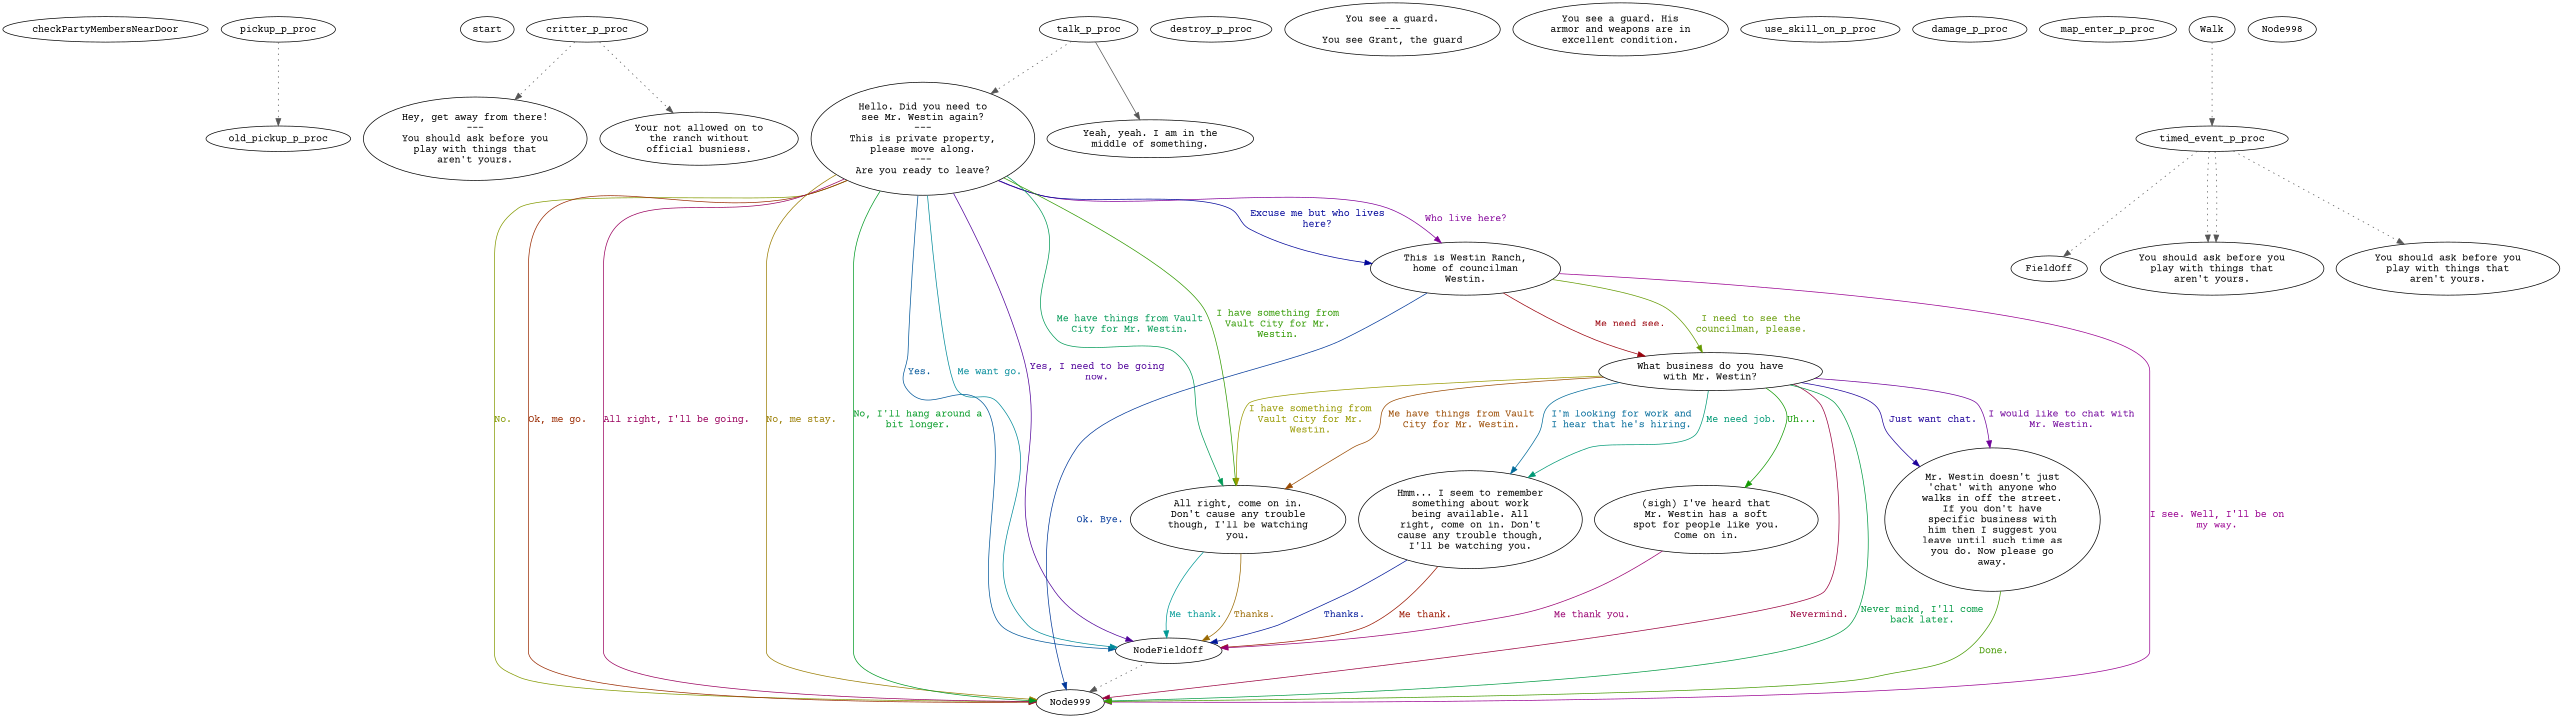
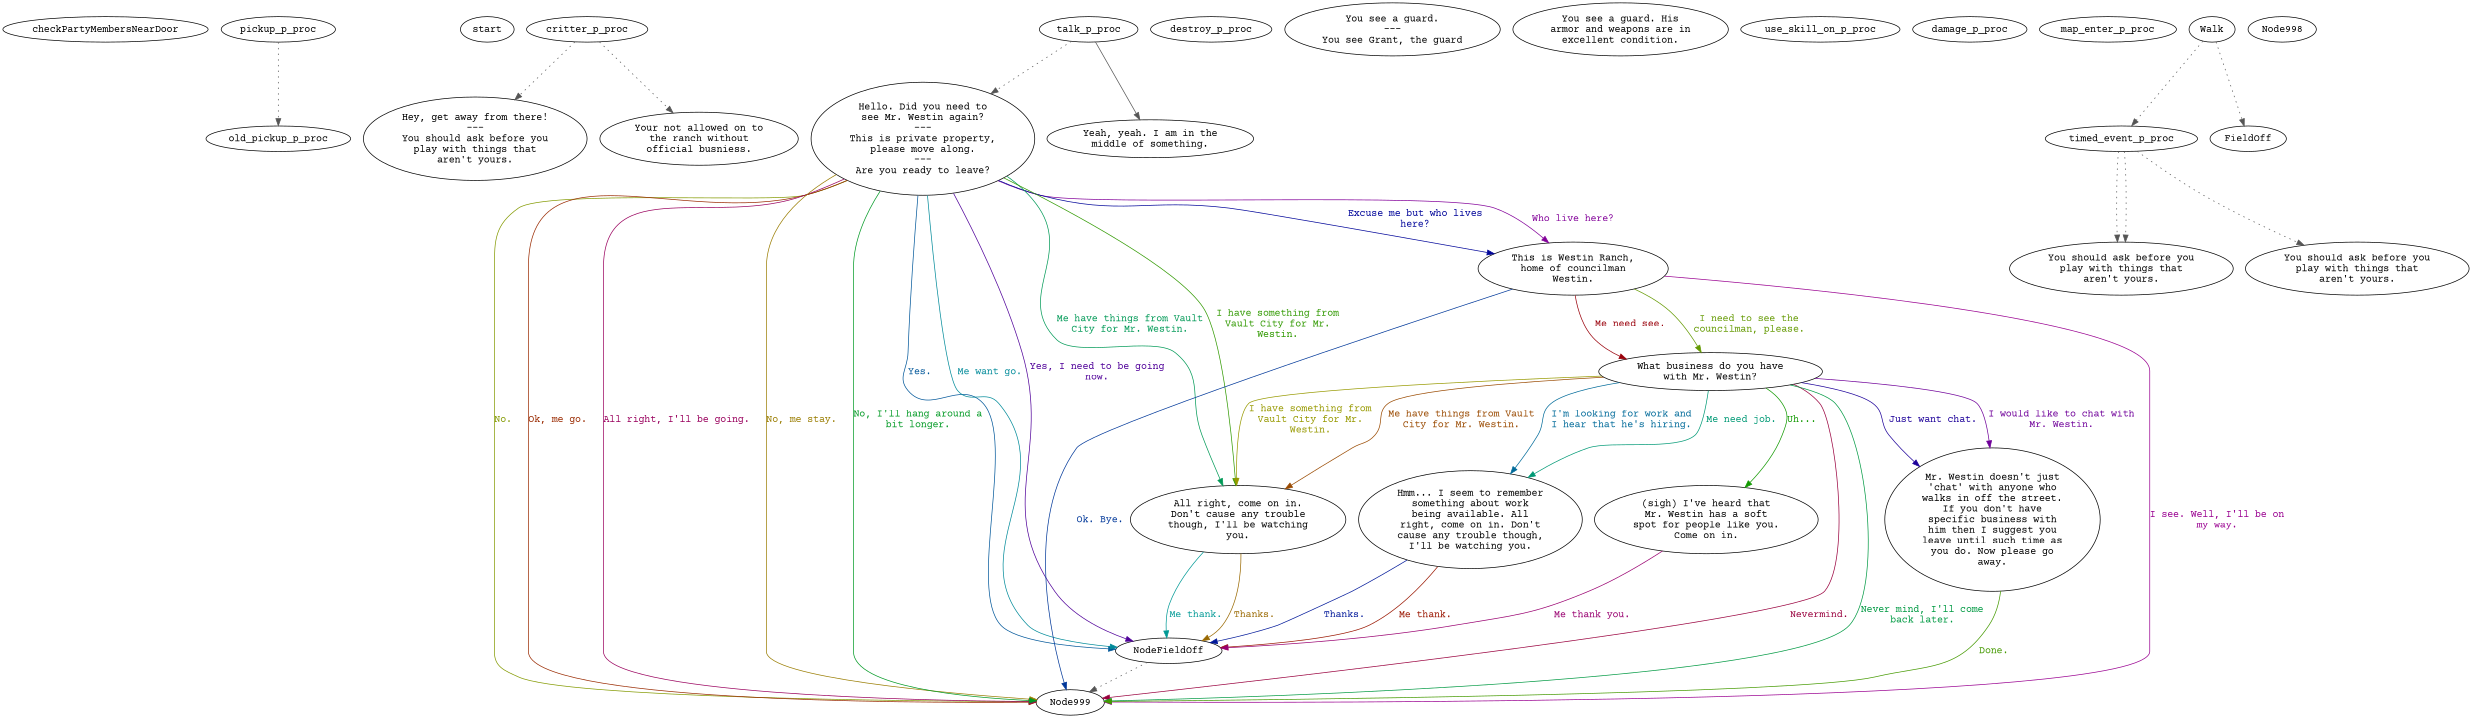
edge "timed_event_p_proc" -> "FieldOff": now "Walk" -> "FieldOff"
